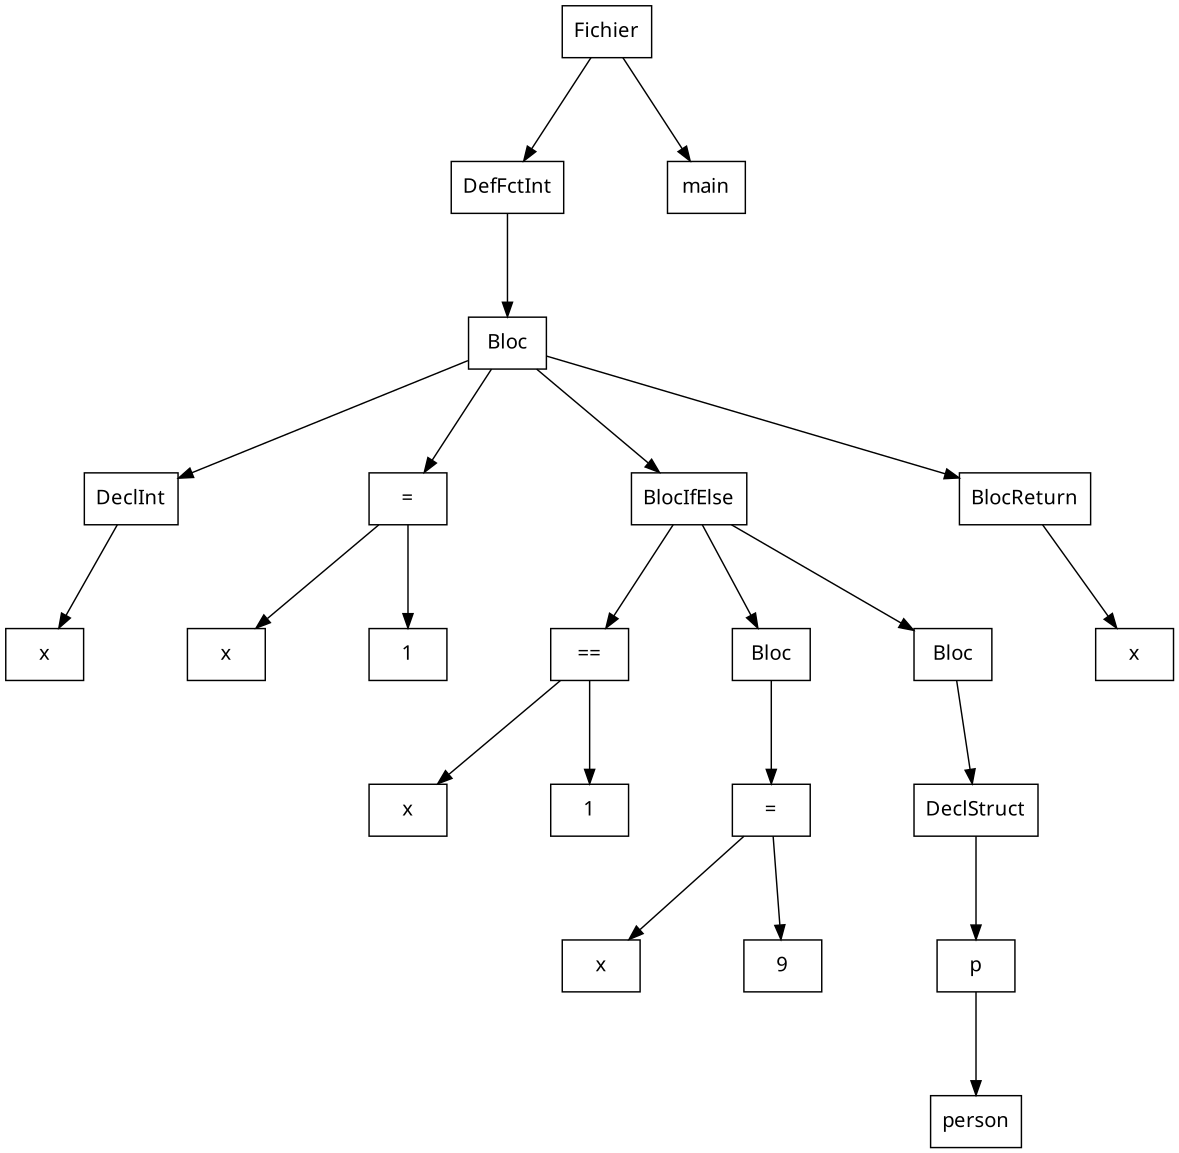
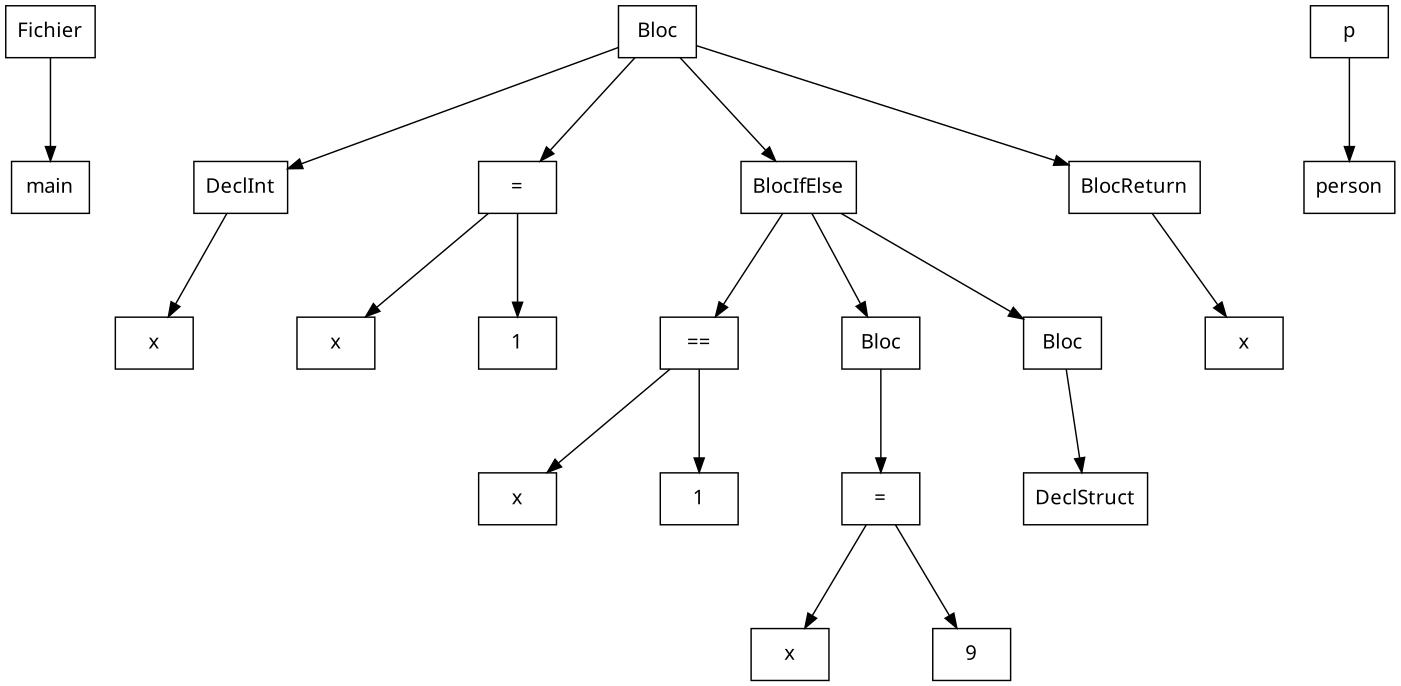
node "DefFctInt": removed
edge "DeclStruct" -> "p": removed
